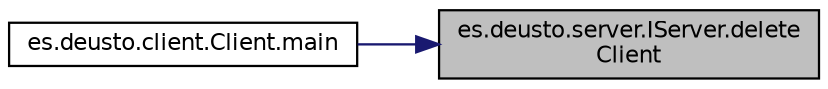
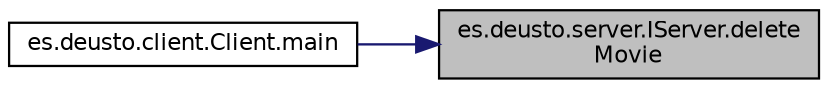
node "es.deusto.server.IServer.delete Client": label "es.deusto.server.IServer.delete Client" -> "es.deusto.server.IServer.delete Movie"
